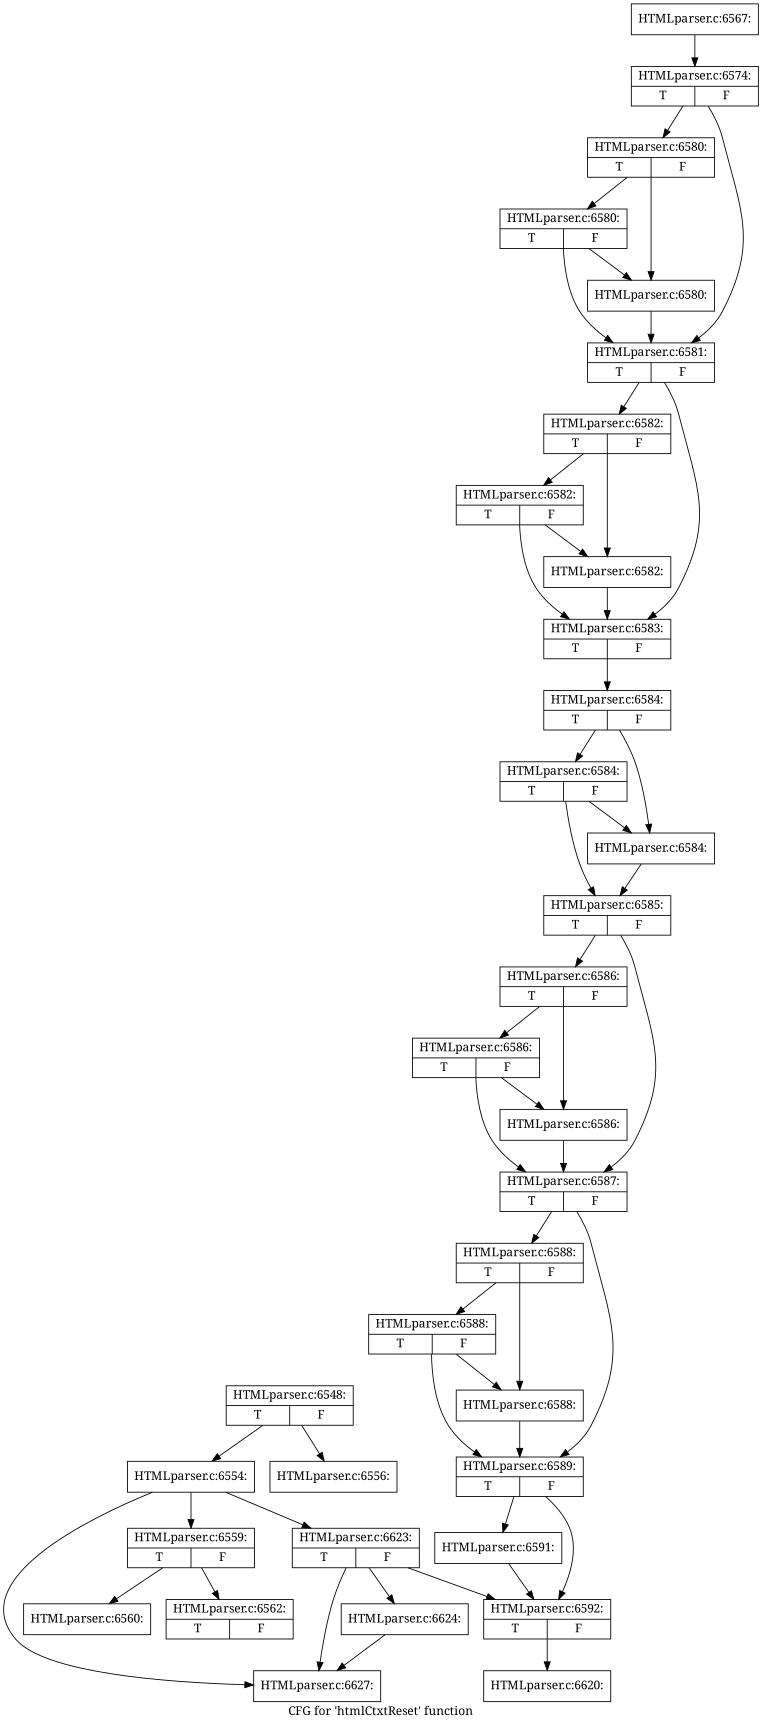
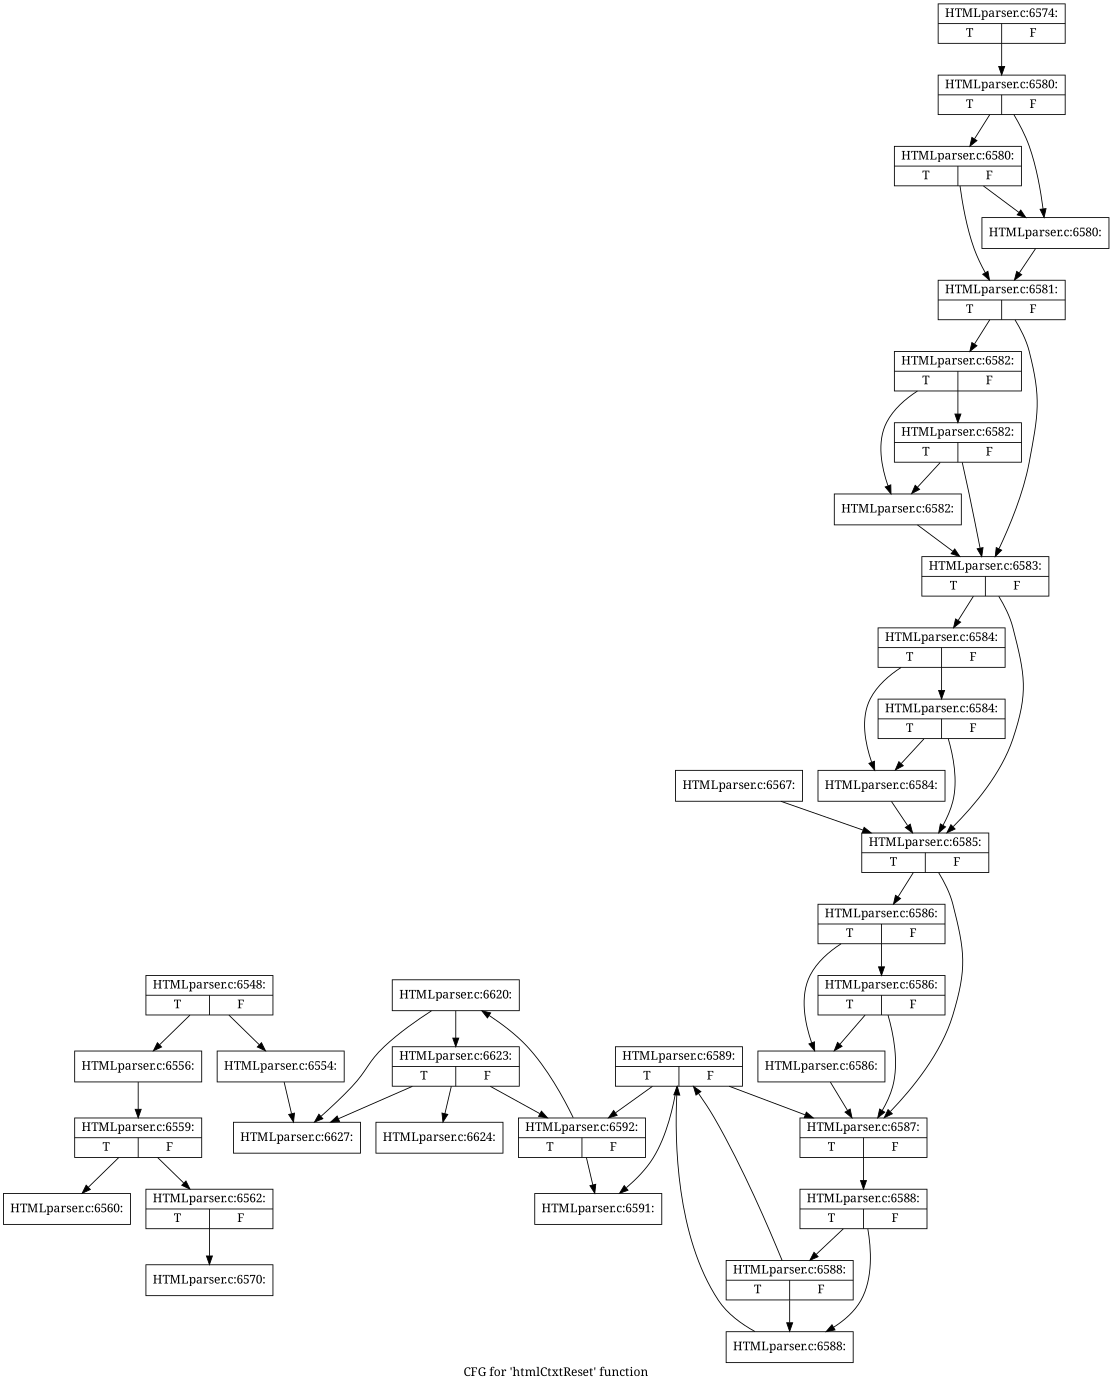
edge "HTMLparser.c:6567:" -> "HTMLparser.c:6574:": now "HTMLparser.c:6567:" -> "HTMLparser.c:6585:"
edge "HTMLparser.c:6574:" -> "HTMLparser.c:6581:": removed
edge "HTMLparser.c:6583:" -> "HTMLparser.c:6585:": added
node "HTMLparser.c:6570:": added
edge "HTMLparser.c:6587:" -> "HTMLparser.c:6589:": reversed
edge "HTMLparser.c:6554:" -> "HTMLparser.c:6559:": now "HTMLparser.c:6556:" -> "HTMLparser.c:6559:"
edge "HTMLparser.c:6554:" -> "HTMLparser.c:6623:": now "HTMLparser.c:6620:" -> "HTMLparser.c:6623:"
edge "HTMLparser.c:6591:" -> "HTMLparser.c:6592:": reversed
edge "HTMLparser.c:6624:" -> "HTMLparser.c:6627:": now "HTMLparser.c:6620:" -> "HTMLparser.c:6627:"
